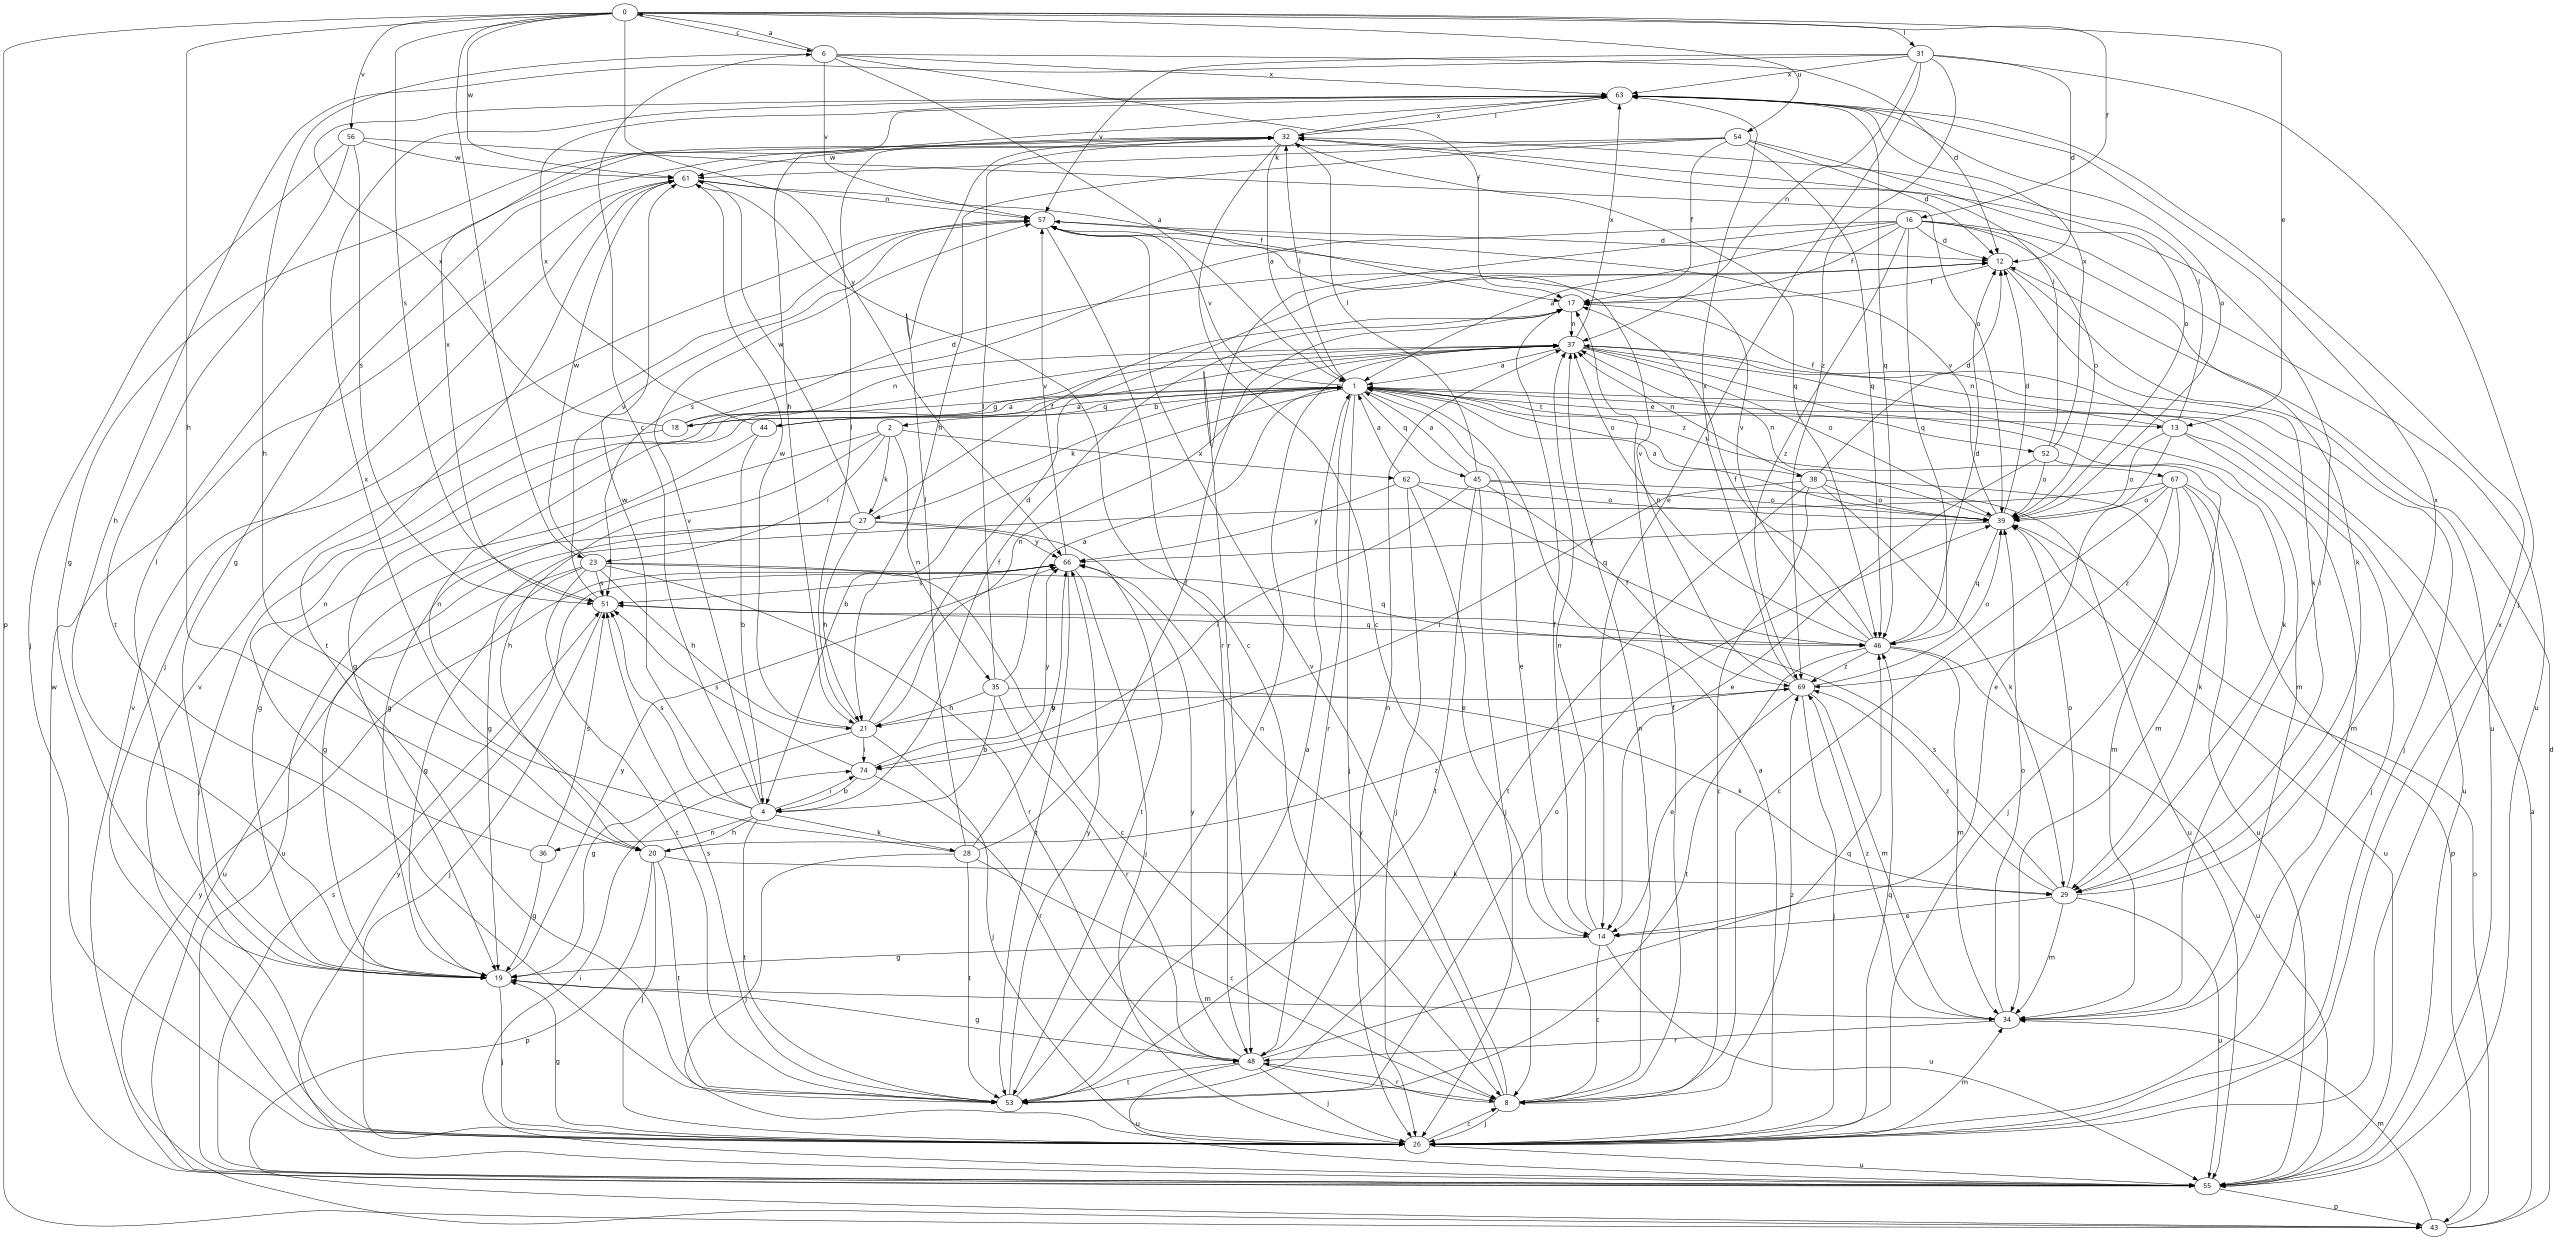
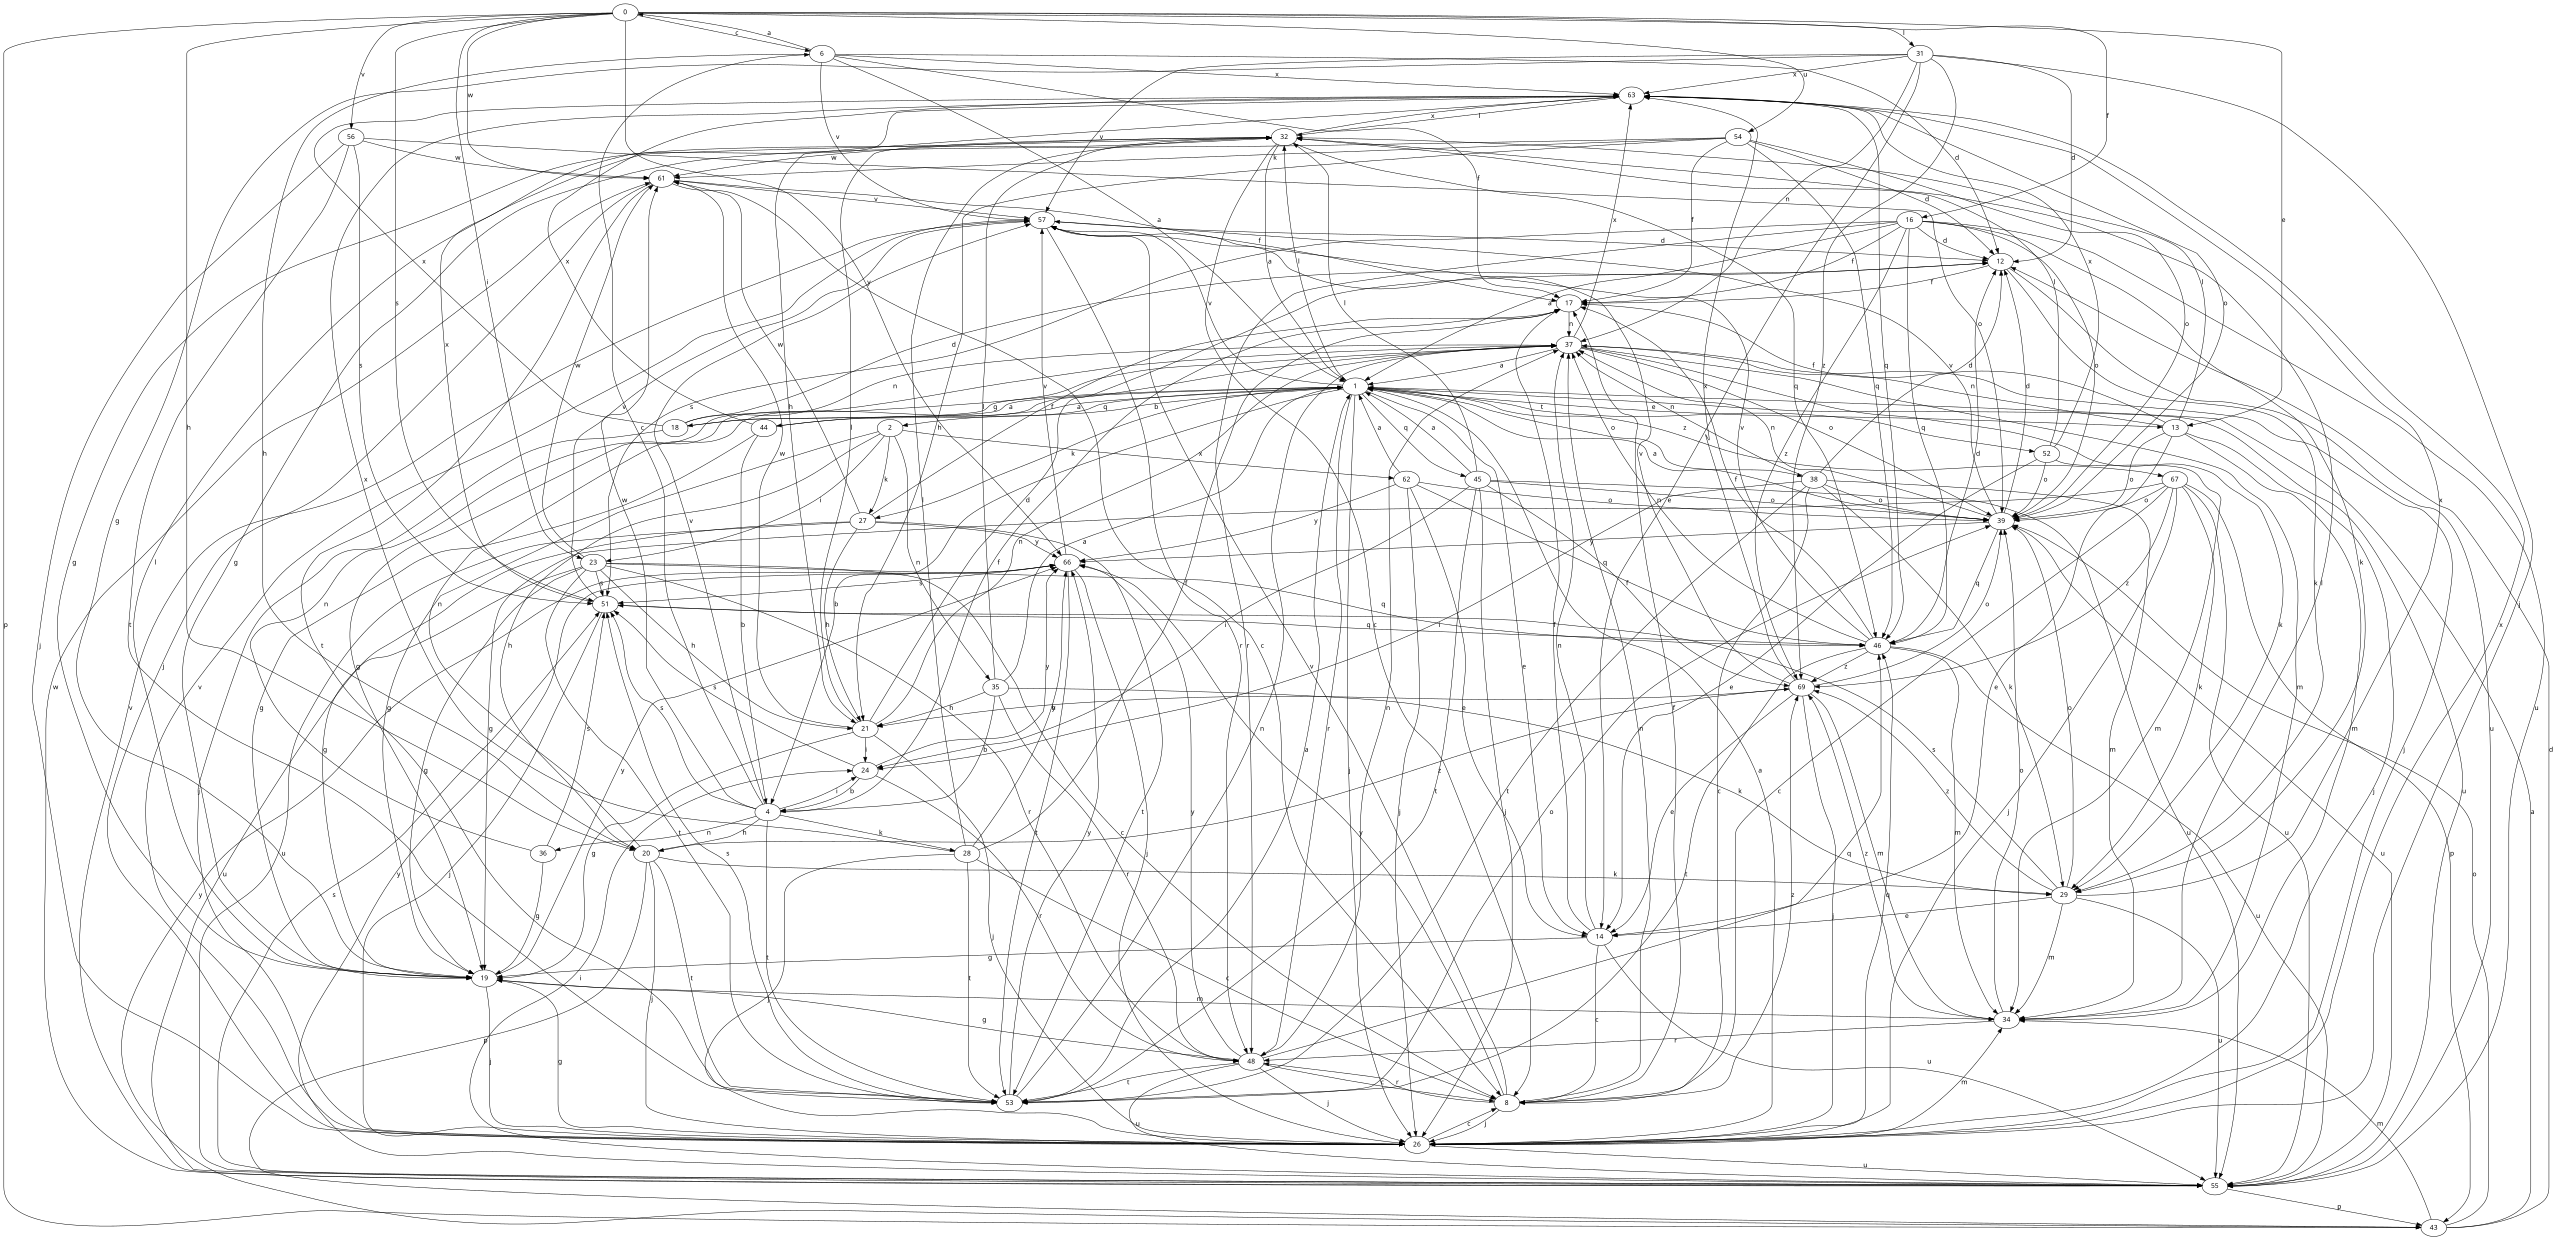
edge "61" -> "57": label "n" -> "v"
edge "31" -> "19": label "h" -> "g"
node "74": label "74" -> "24"
